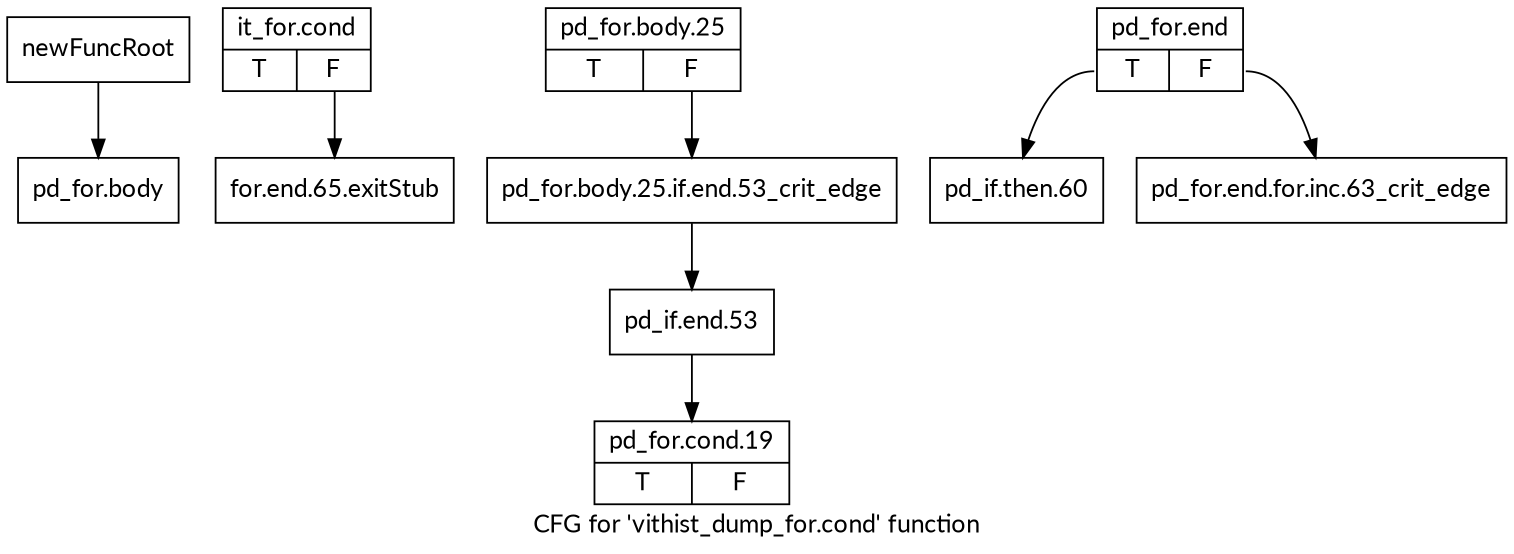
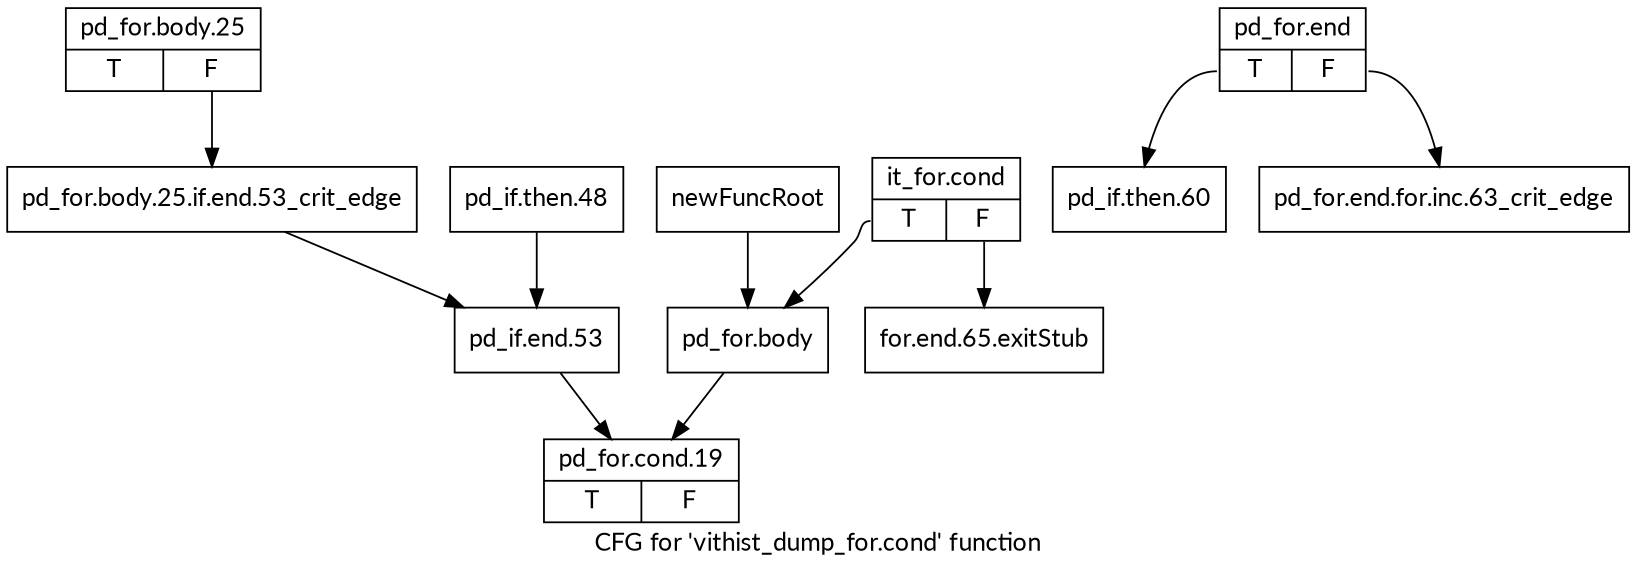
node "pd_if.then.48": added
edge "it_for.cond" -> "pd_for.body": added
edge "pd_for.body" -> "pd_for.cond.19": added
